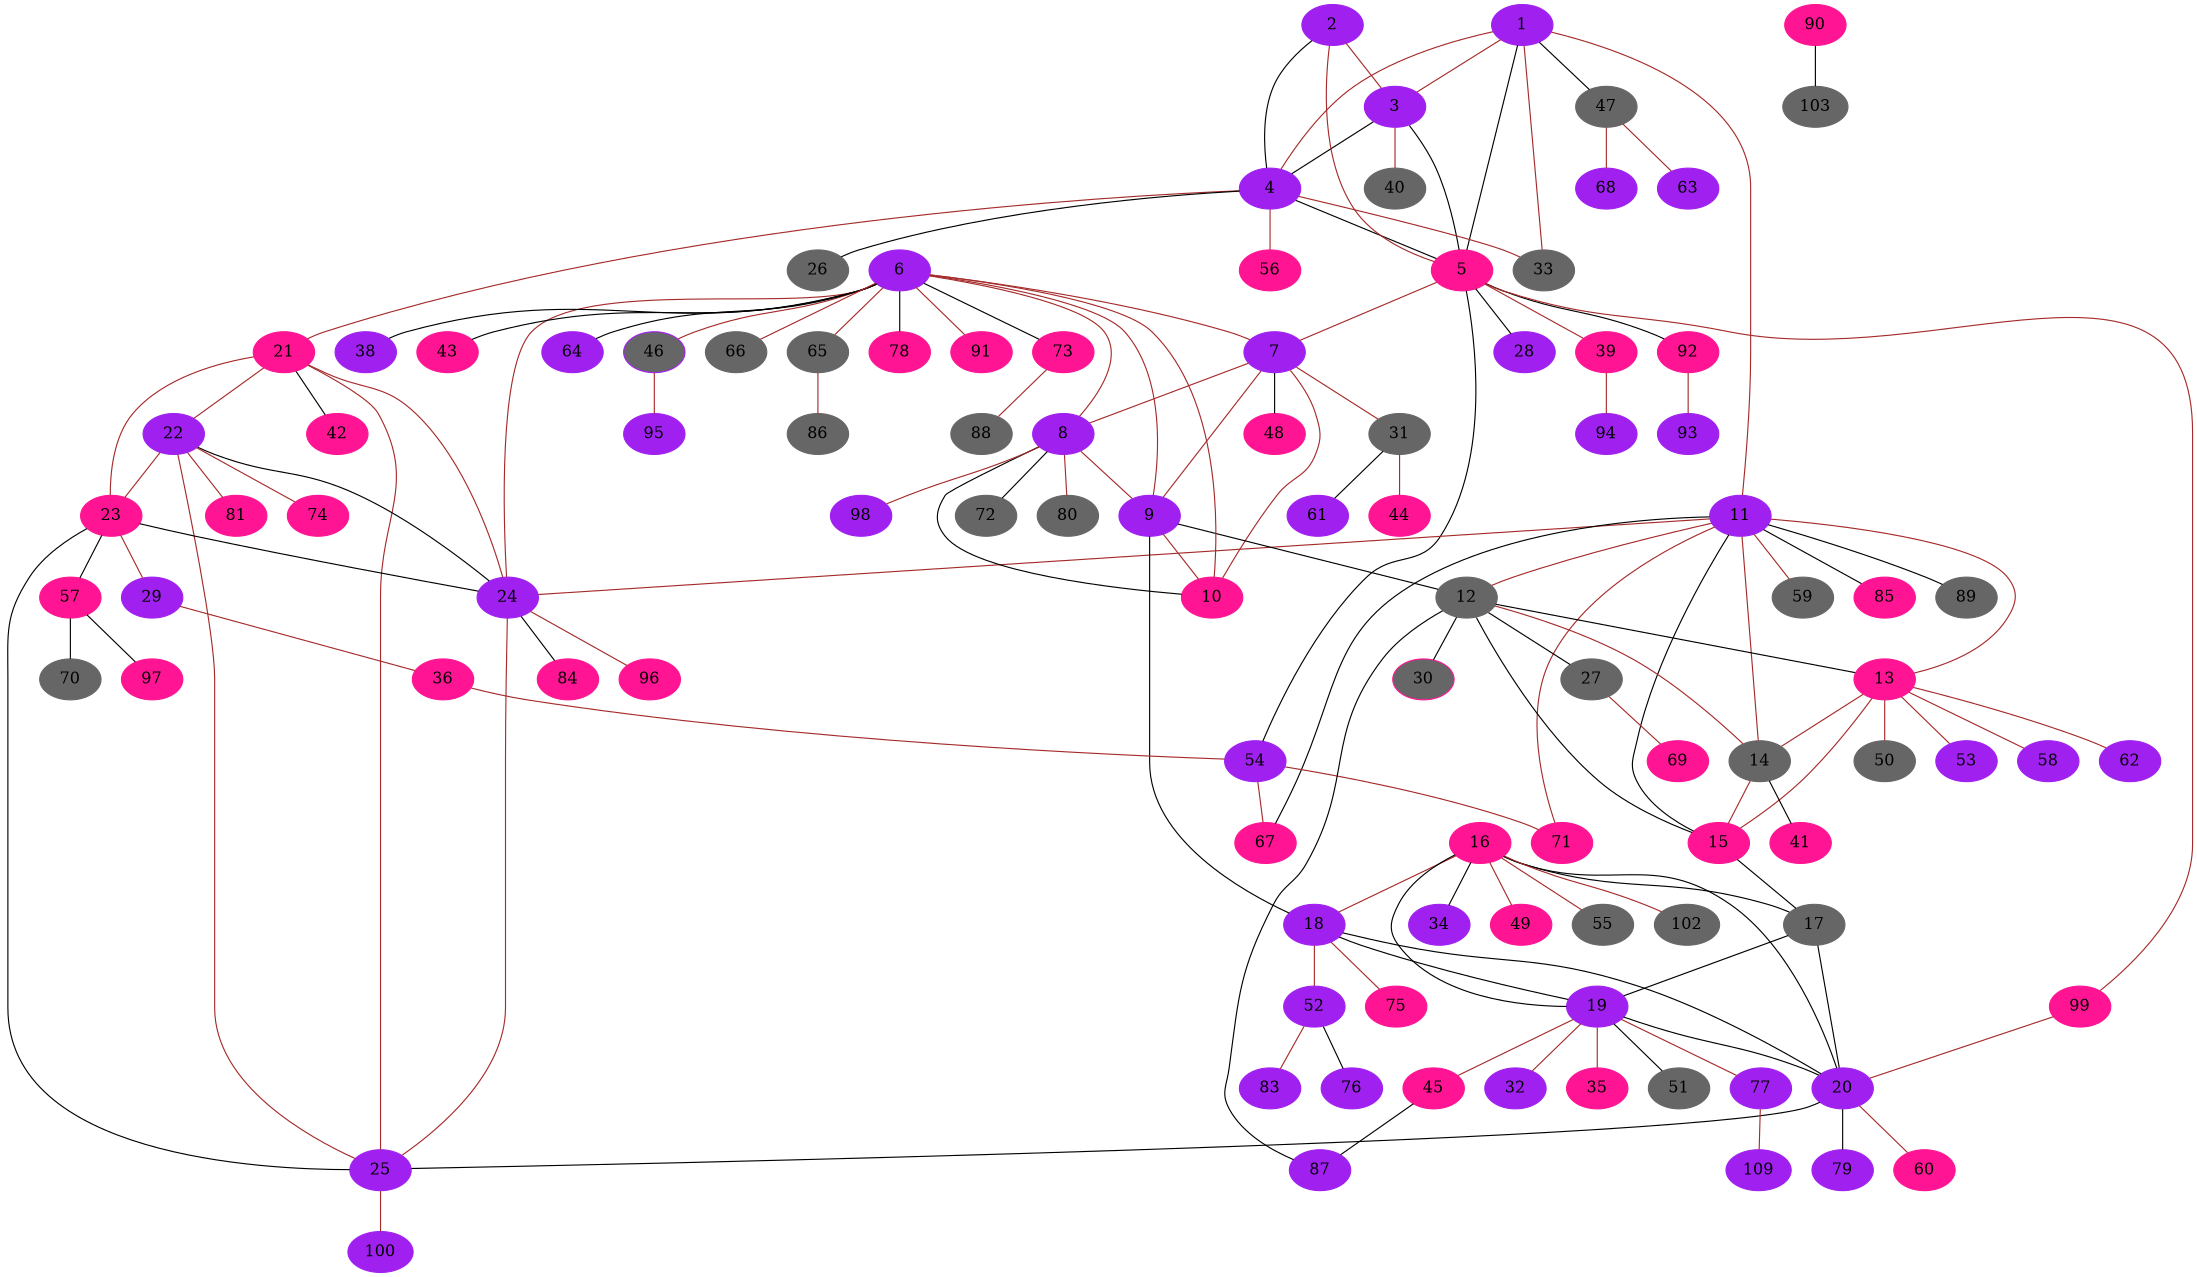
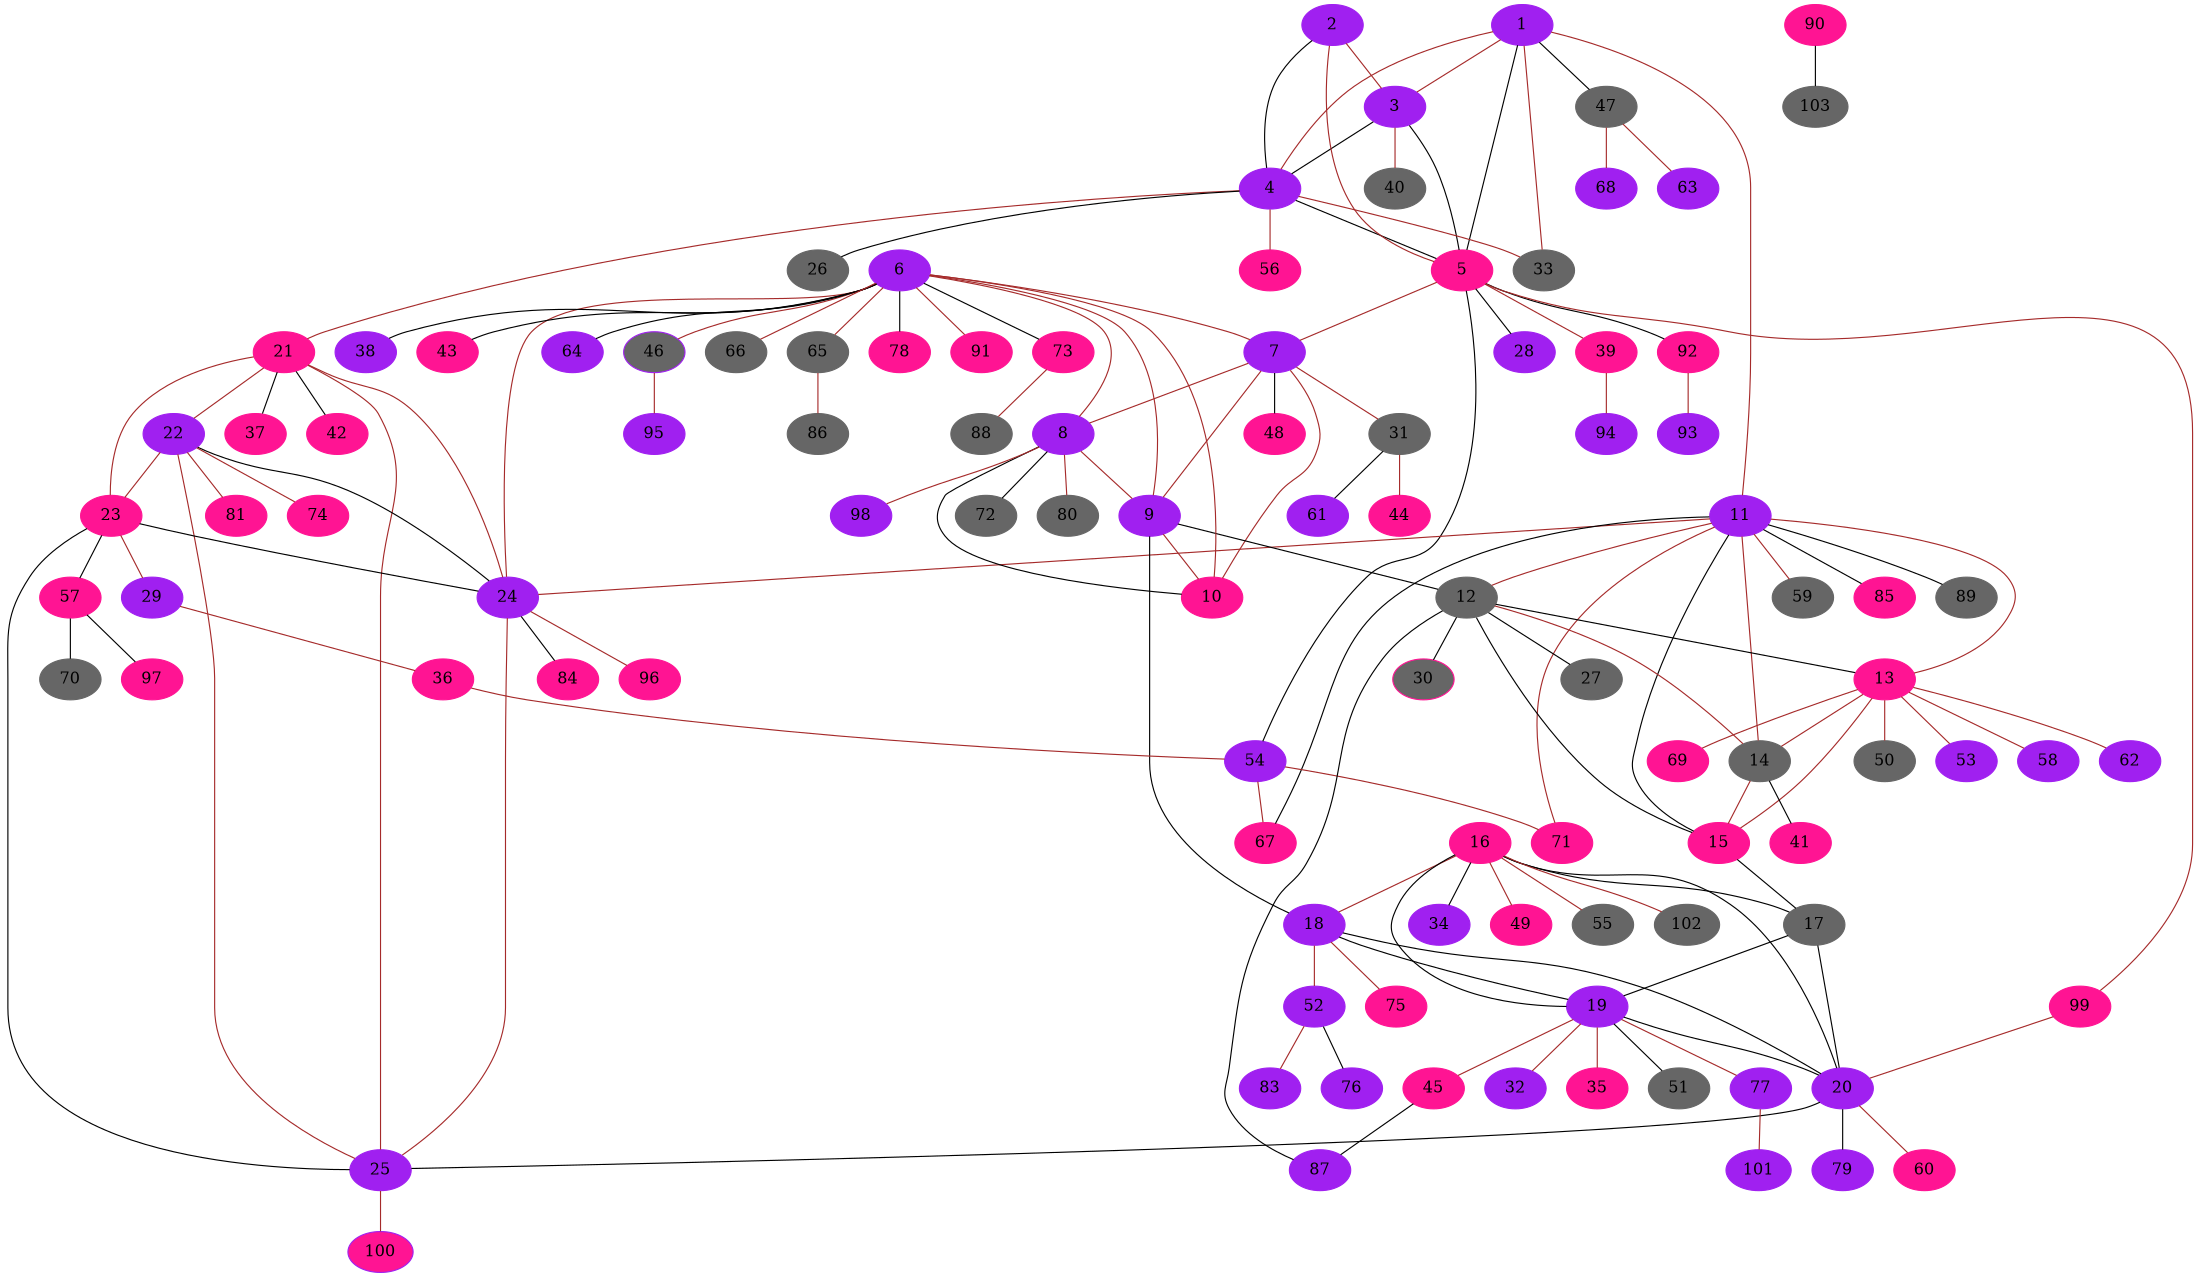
node "37": added
edge "27" -- "69": now "13" -- "69"
node "109": label "109" -> "101"
node "100": fillcolor purple -> deeppink
